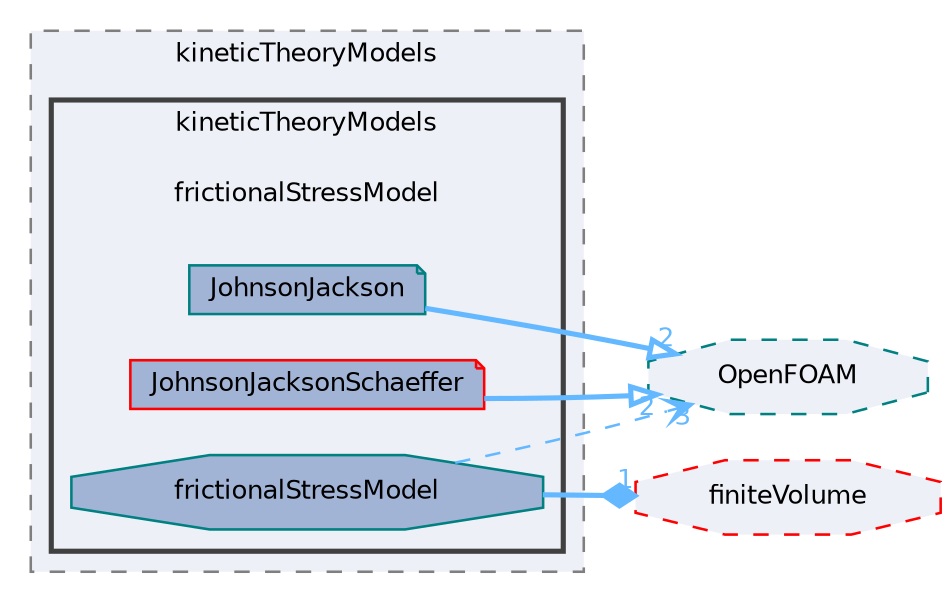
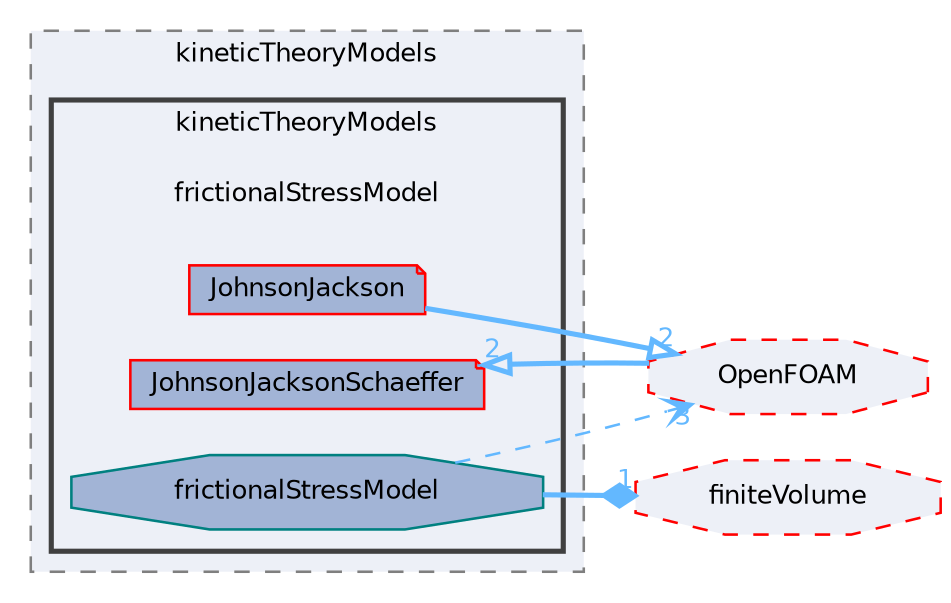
node "JohnsonJackson": color teal -> red
node "OpenFOAM": color teal -> red
edge "JohnsonJacksonSchaeffer" -> "OpenFOAM": reversed
